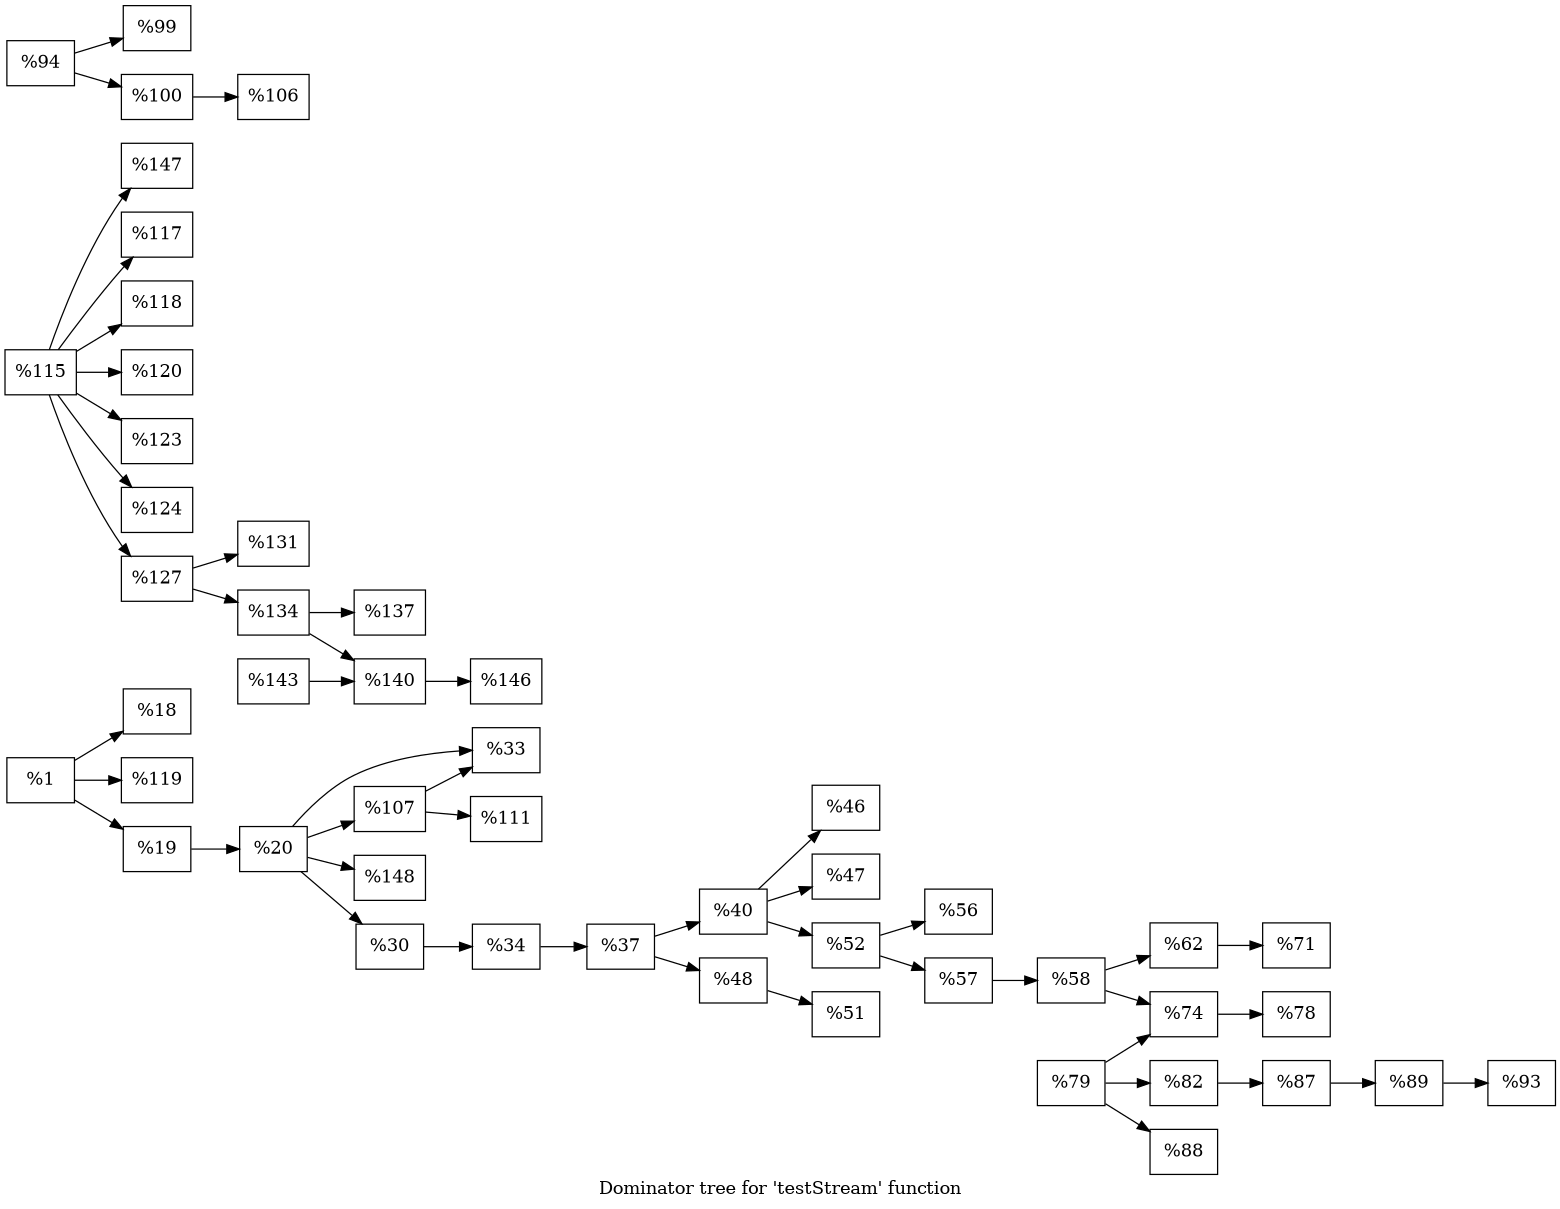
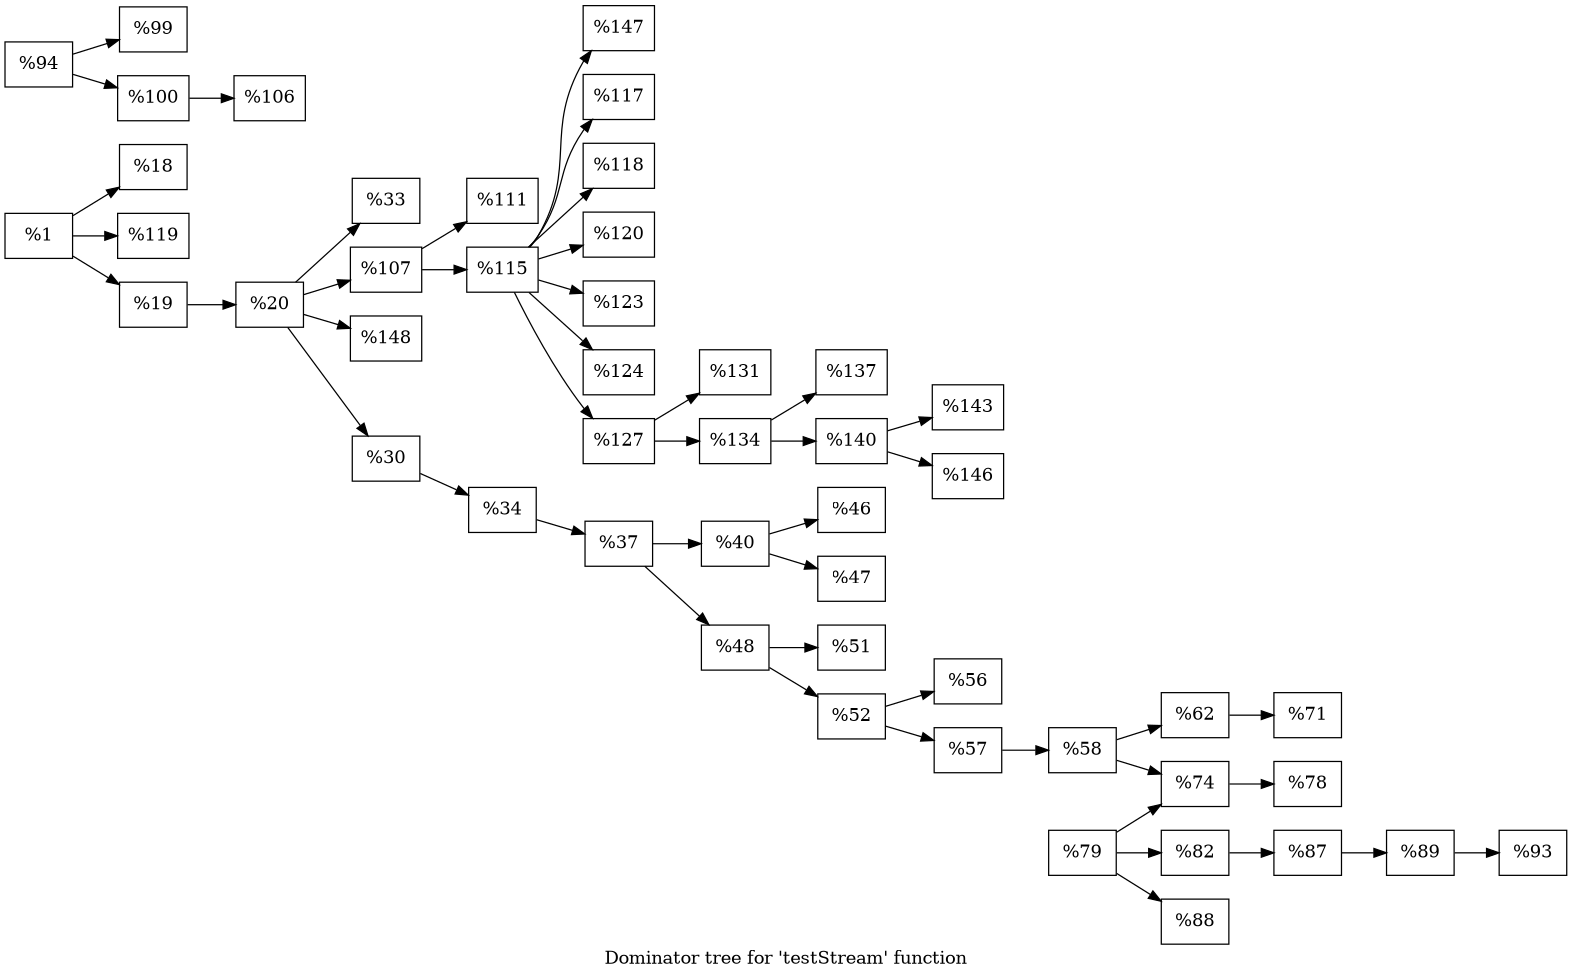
edge "%143" -> "%140": reversed
edge "%107" -> "%33": now "%107" -> "%115"
edge "%40" -> "%52": now "%48" -> "%52"
